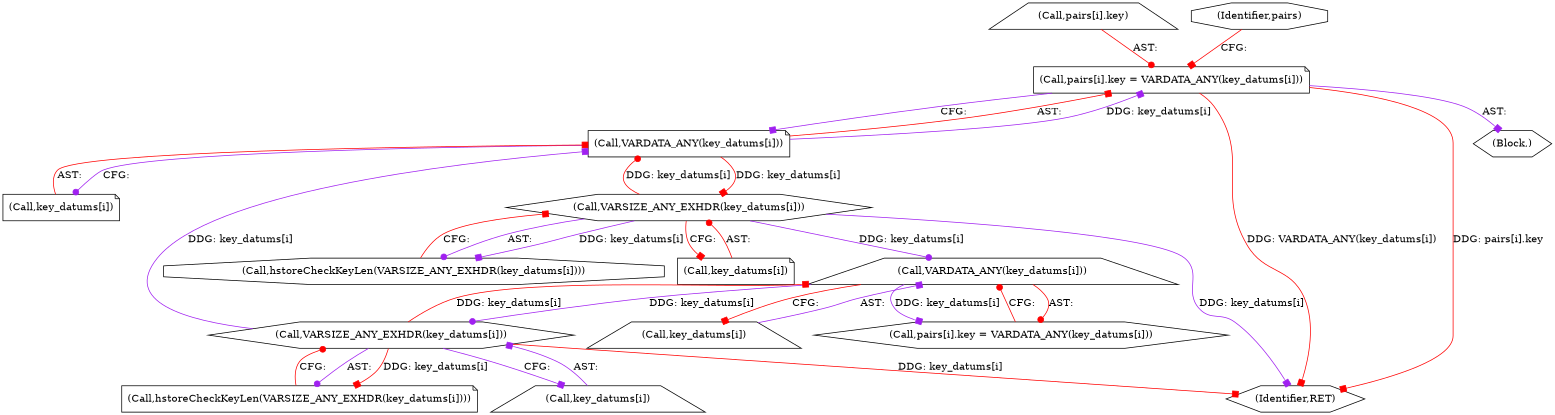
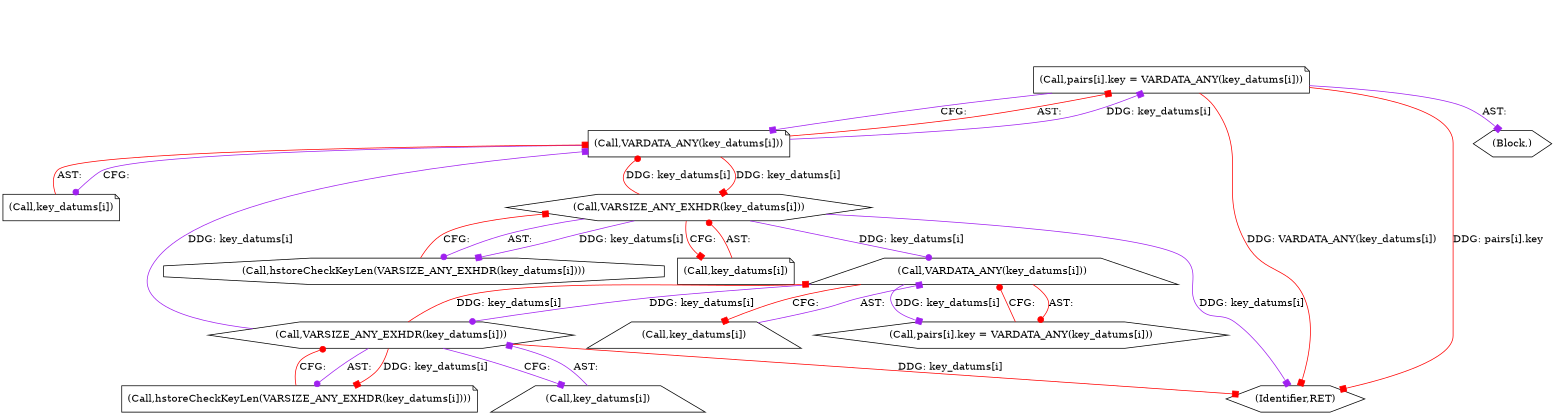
node "(Call,pairs[i].key)": removed
node "(Identifier,pairs)": removed
